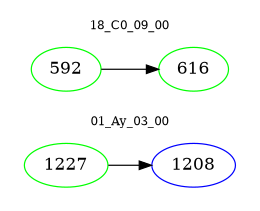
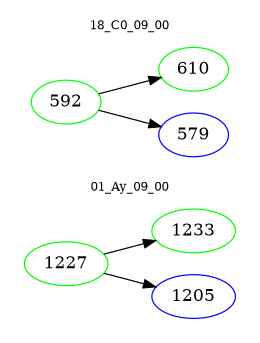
node "616": label "616" -> "610"
cluster "01_Ay_03_00": label "01_Ay_03_00" -> "01_Ay_09_00"
node "579": added
node "1208": label "1208" -> "1205"
node "1233": added
